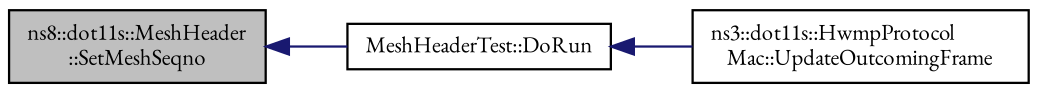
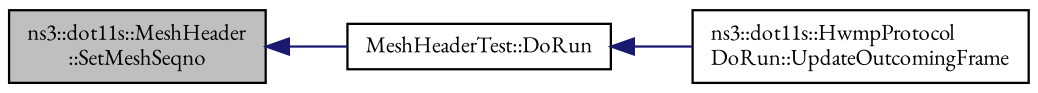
node "ns8::dot11s::MeshHeader ::SetMeshSeqno": label "ns8::dot11s::MeshHeader ::SetMeshSeqno" -> "ns3::dot11s::MeshHeader ::SetMeshSeqno"
node "ns3::dot11s::HwmpProtocol Mac::UpdateOutcomingFrame": label "ns3::dot11s::HwmpProtocol Mac::UpdateOutcomingFrame" -> "ns3::dot11s::HwmpProtocol DoRun::UpdateOutcomingFrame"
